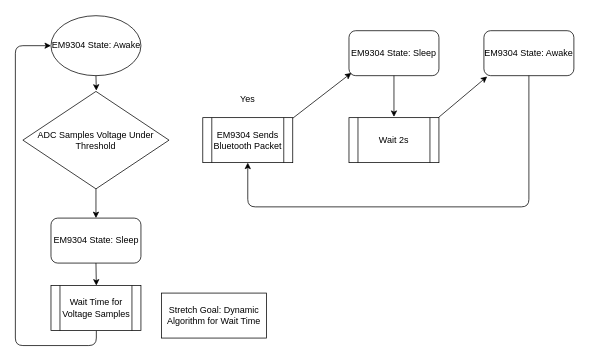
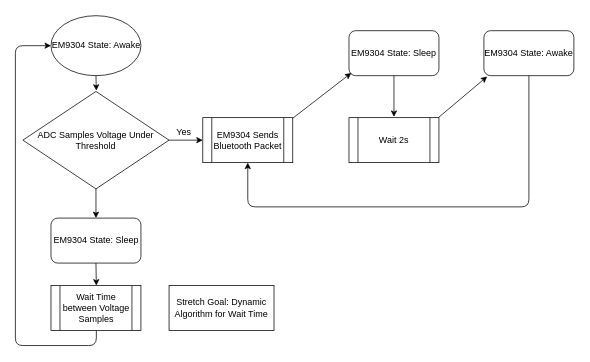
node "Yes": moved (248, 99) -> (184, 132)
edge "ADC Samples Voltage Under Threshold" -> "EM9304 Sends Bluetooth Packet": added
node "Wait Time for Voltage Samples": label "Wait Time for Voltage Samples" -> "Wait Time between Voltage Samples"
node "Stretch Goal: Dynamic Algorithm for Wait Time": moved (214, 315) -> (222, 308)
